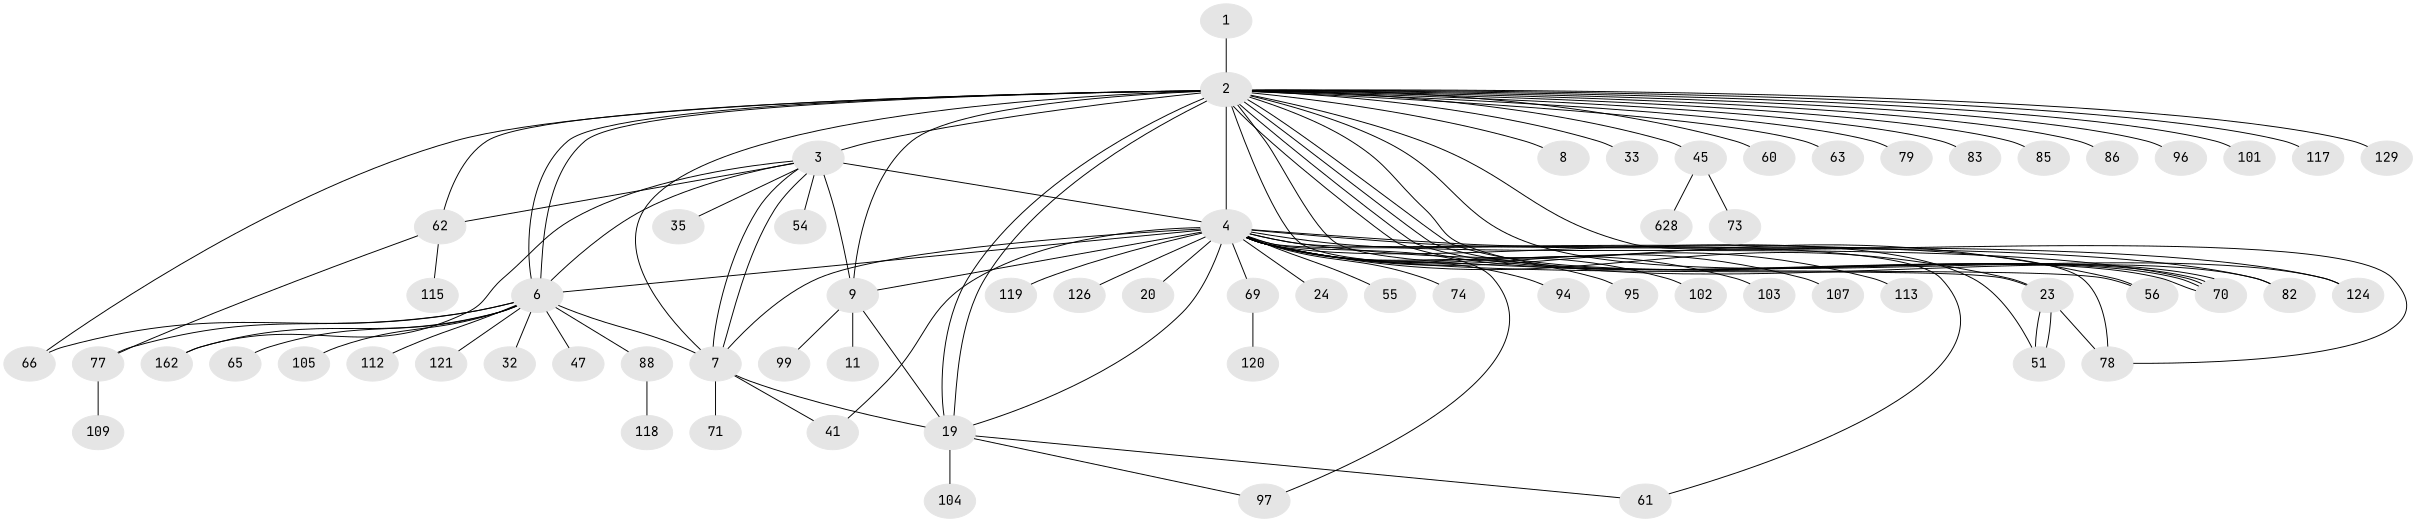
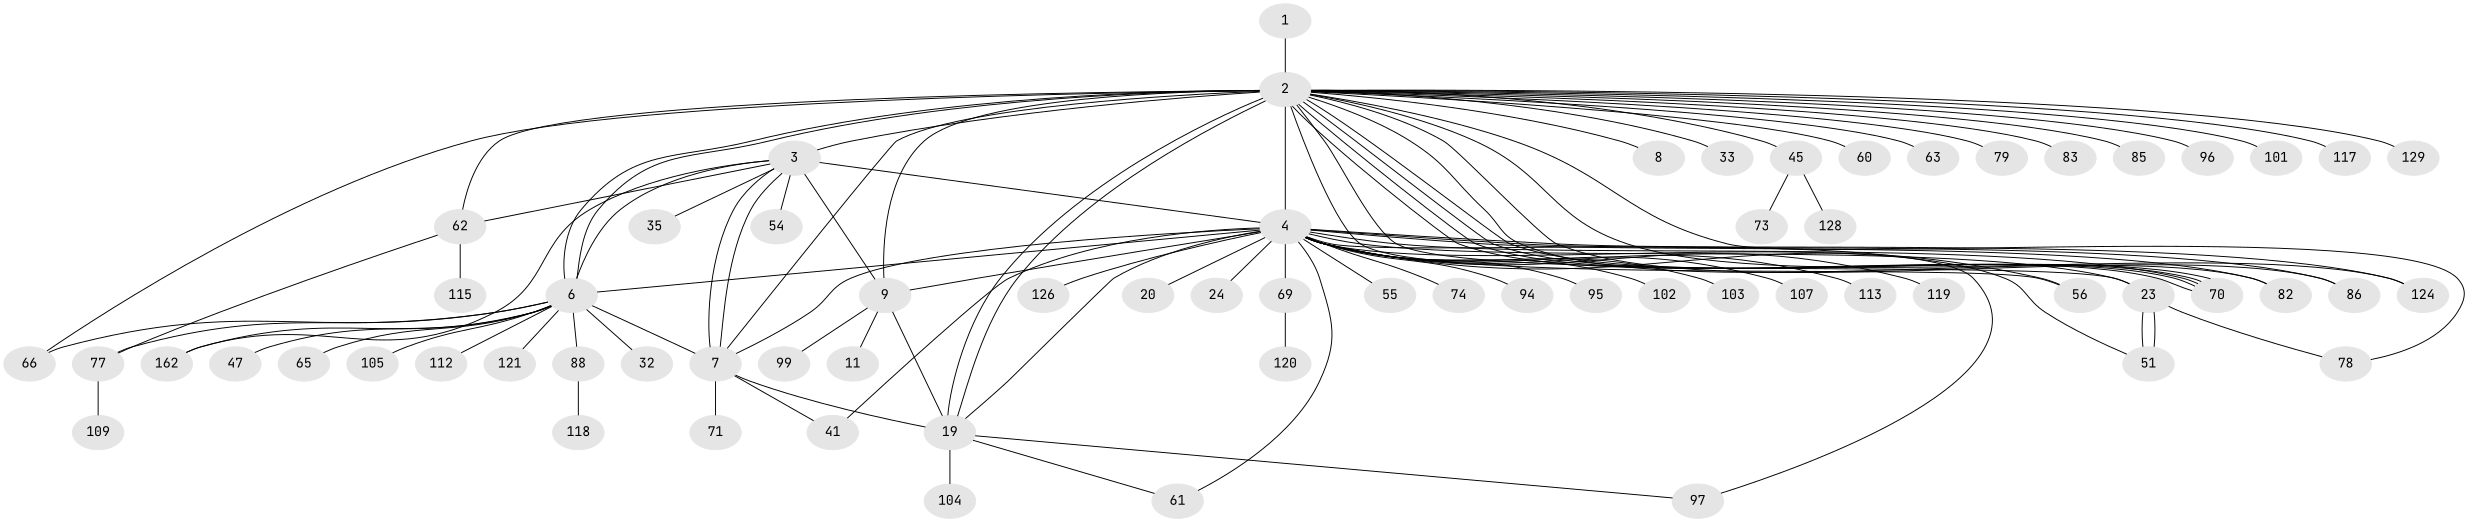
node "628": label "628" -> "128"
edge "4" -- "78": now "4" -- "86"
